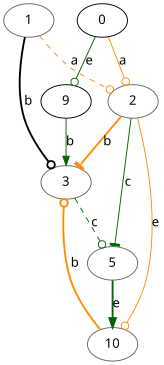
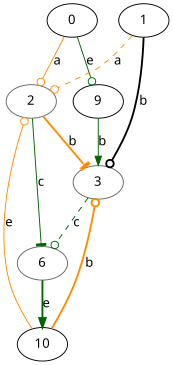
node "1": color gray40 -> black
edge "2" -> "10": reversed
node "5": label "5" -> "6"
node "10": color gray40 -> black
